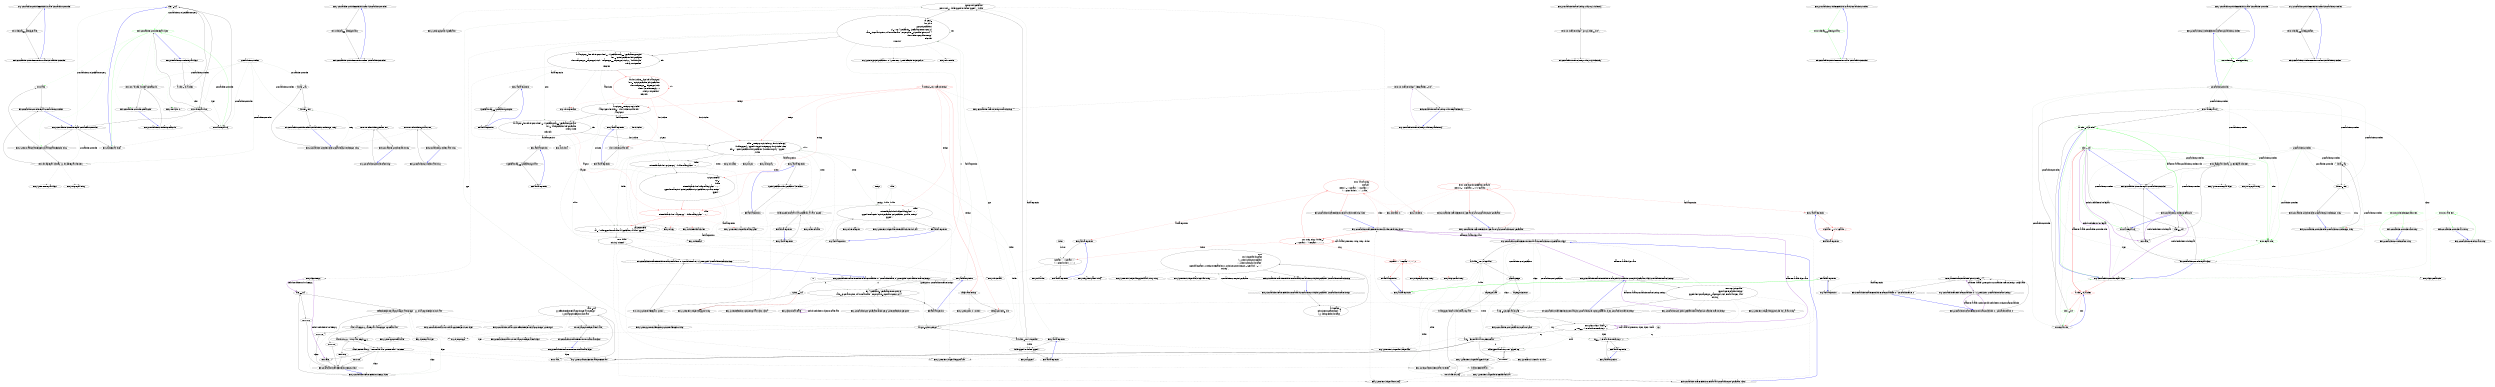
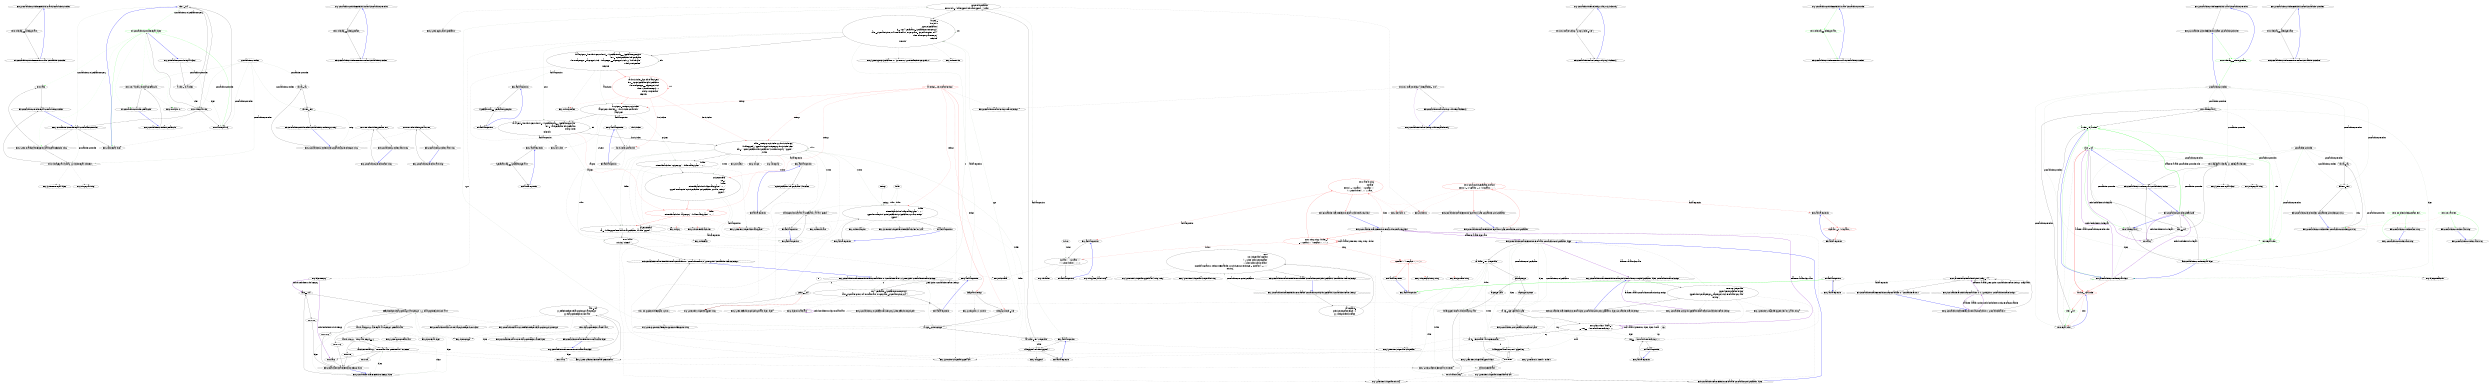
edge "Exit CommandLine.UnParserSettings.WithGroupSwitchesOnly()" -> "Entry CommandLine.UnParserSettings.WithGroupSwitchesOnly()": added
edge "var e = ((IEnumerable)value).GetEnumerator()" -> "Entry System.Collections.IEnumerable.GetEnumerator()": style bold -> dotted
